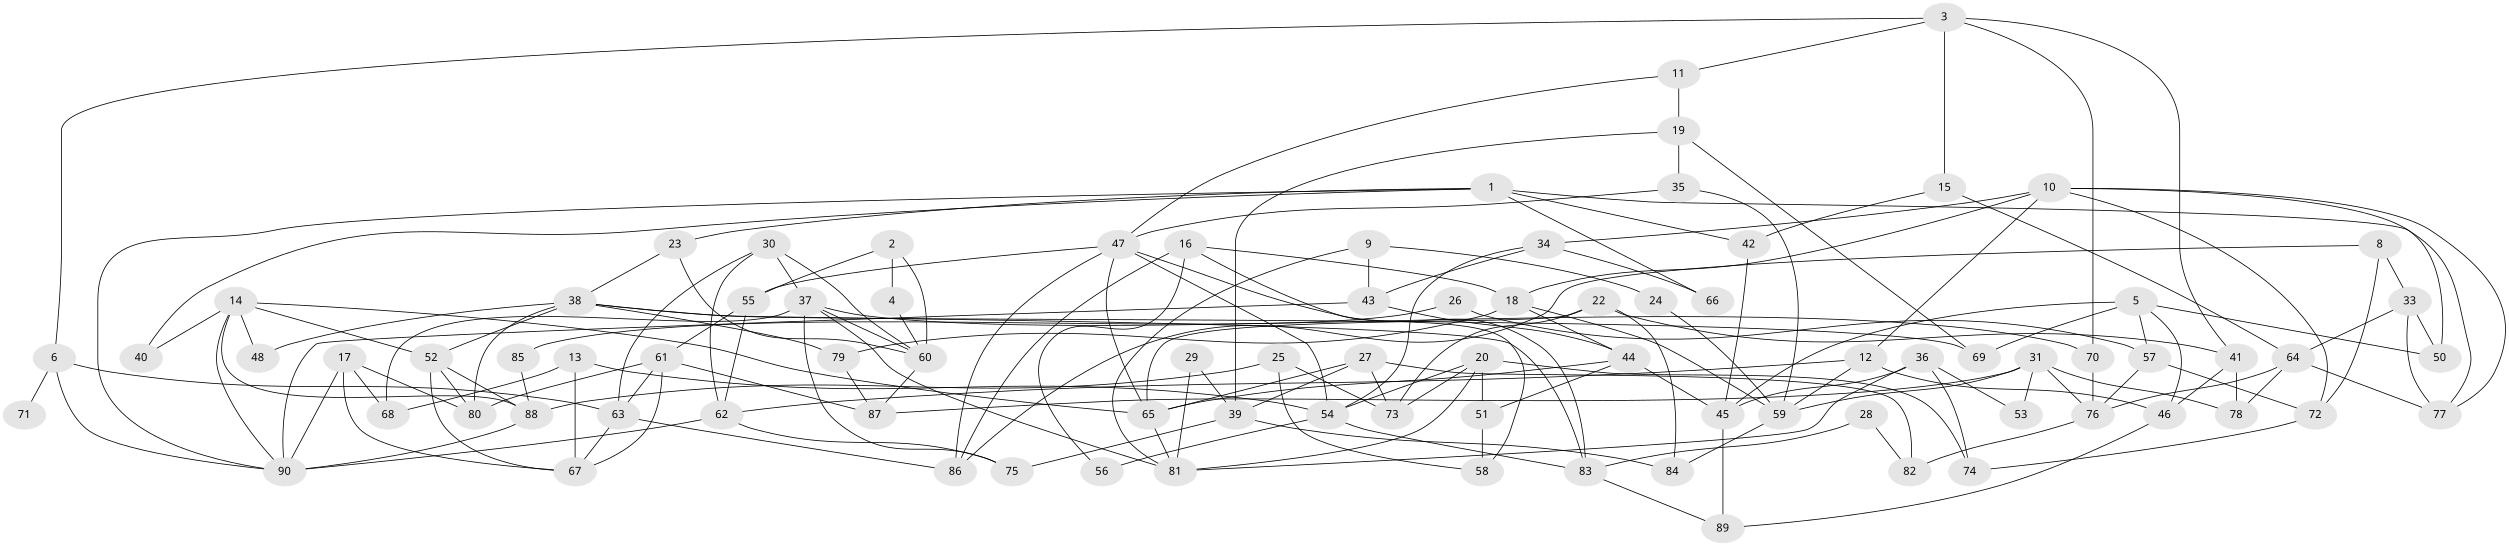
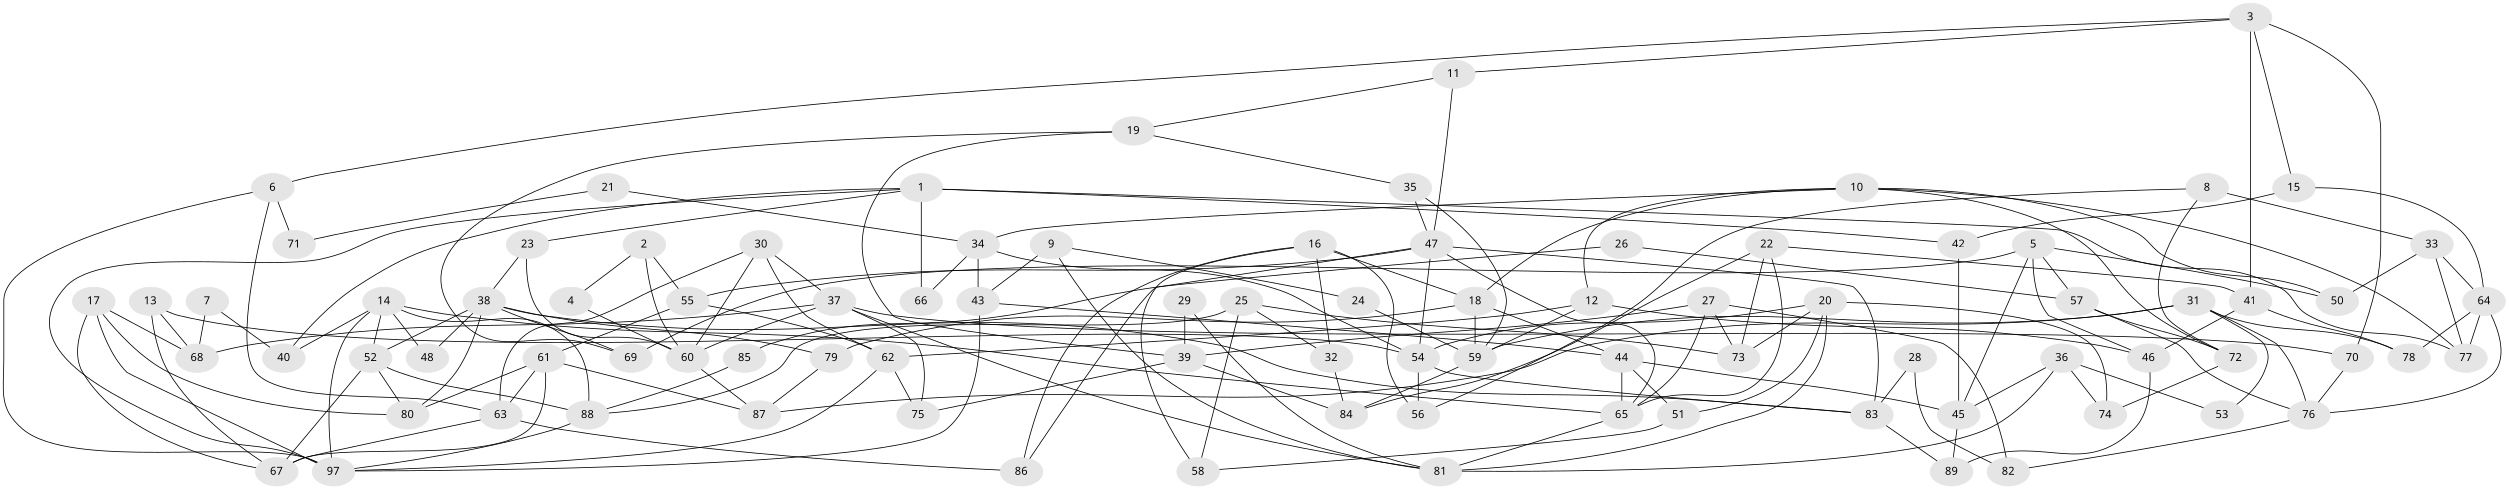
node "21": added
edge "8" -- "86": now "8" -- "56"
node "7": added
node "32": added
node "90": label "90" -> "97"
